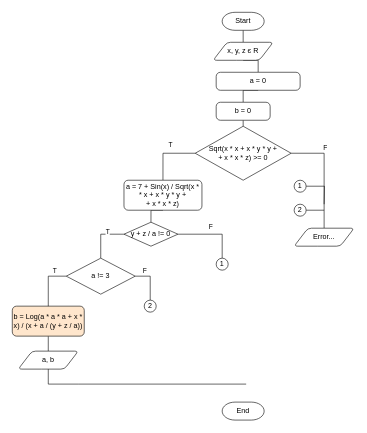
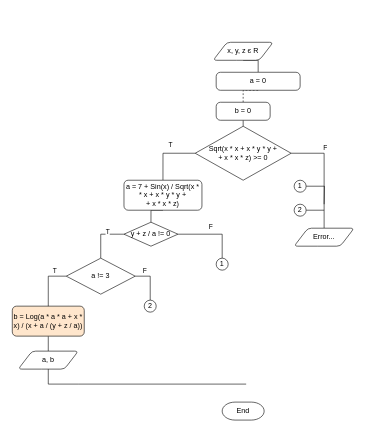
node "Start": removed
edge "Start" -- "x, y, z є R": removed
edge "a = 0" -- "b = 0": style solid -> dashed
